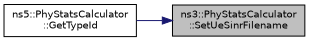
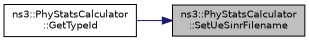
node "ns5::PhyStatsCalculator ::GetTypeId": label "ns5::PhyStatsCalculator ::GetTypeId" -> "ns3::PhyStatsCalculator ::GetTypeId"
